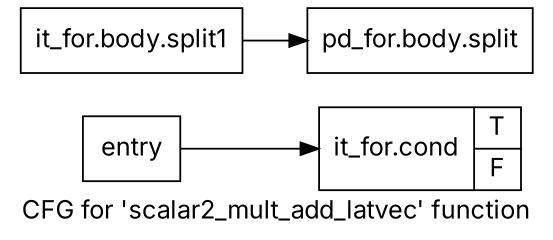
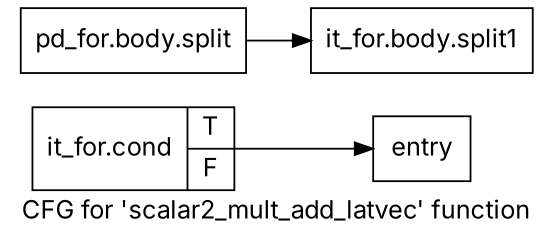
edge "it_for.body.split1" -> "pd_for.body.split": reversed
edge "entry" -> "it_for.cond": reversed
